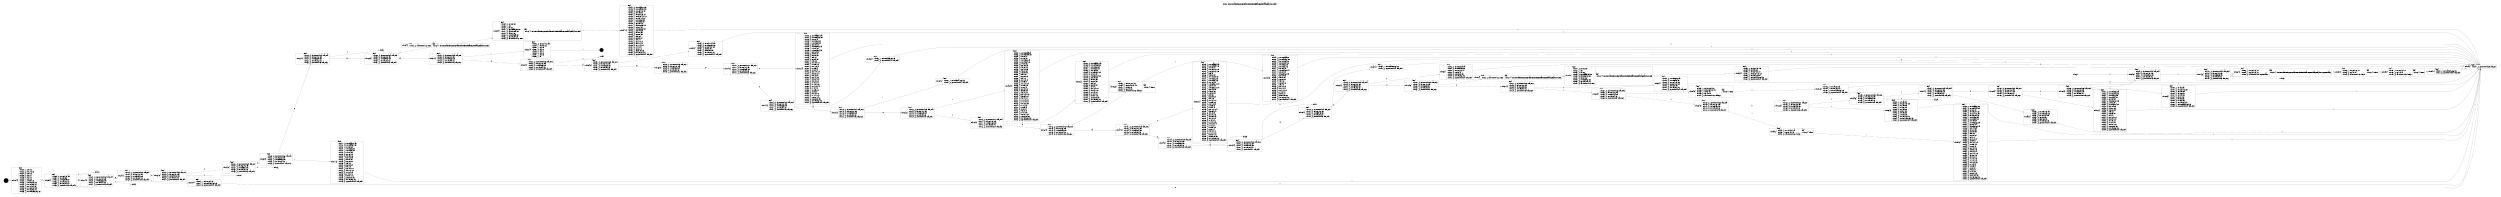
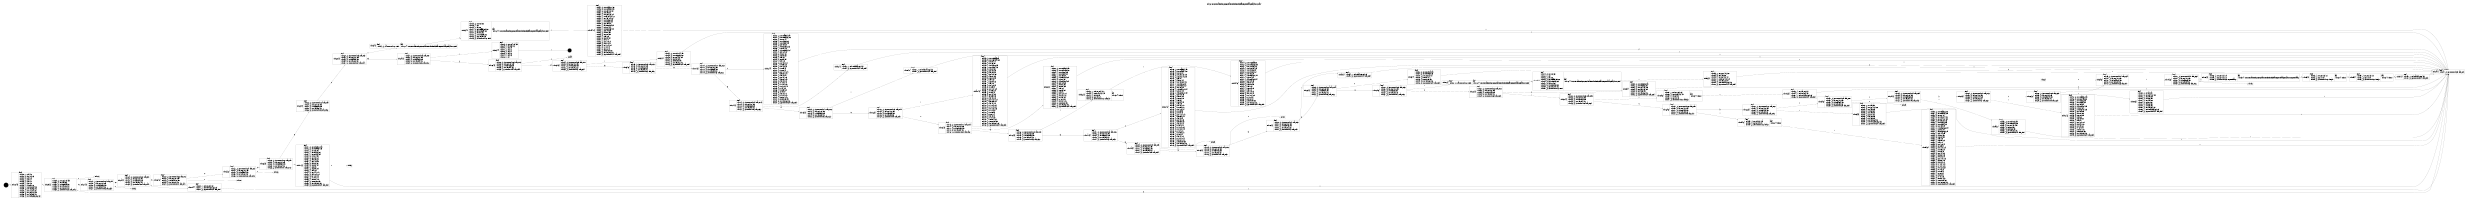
edge "0x401675 [25]" -> "0x401f23": now "0x401d11 [83]" -> "0x401f23"
